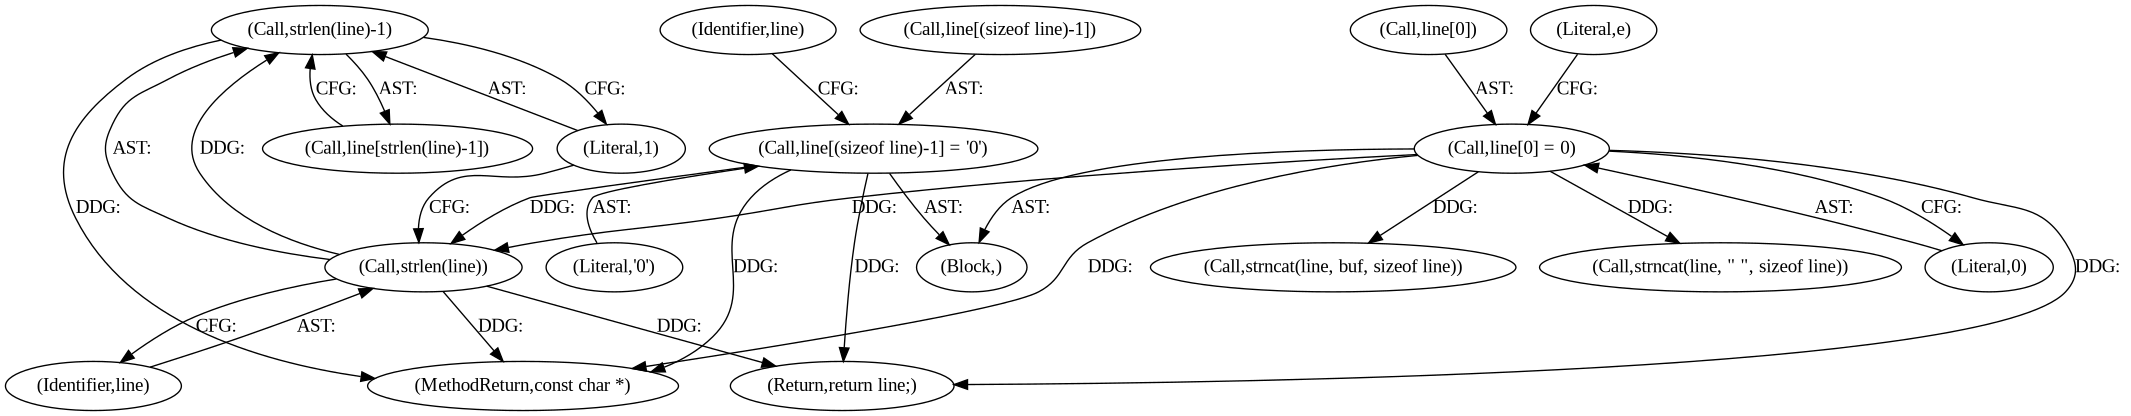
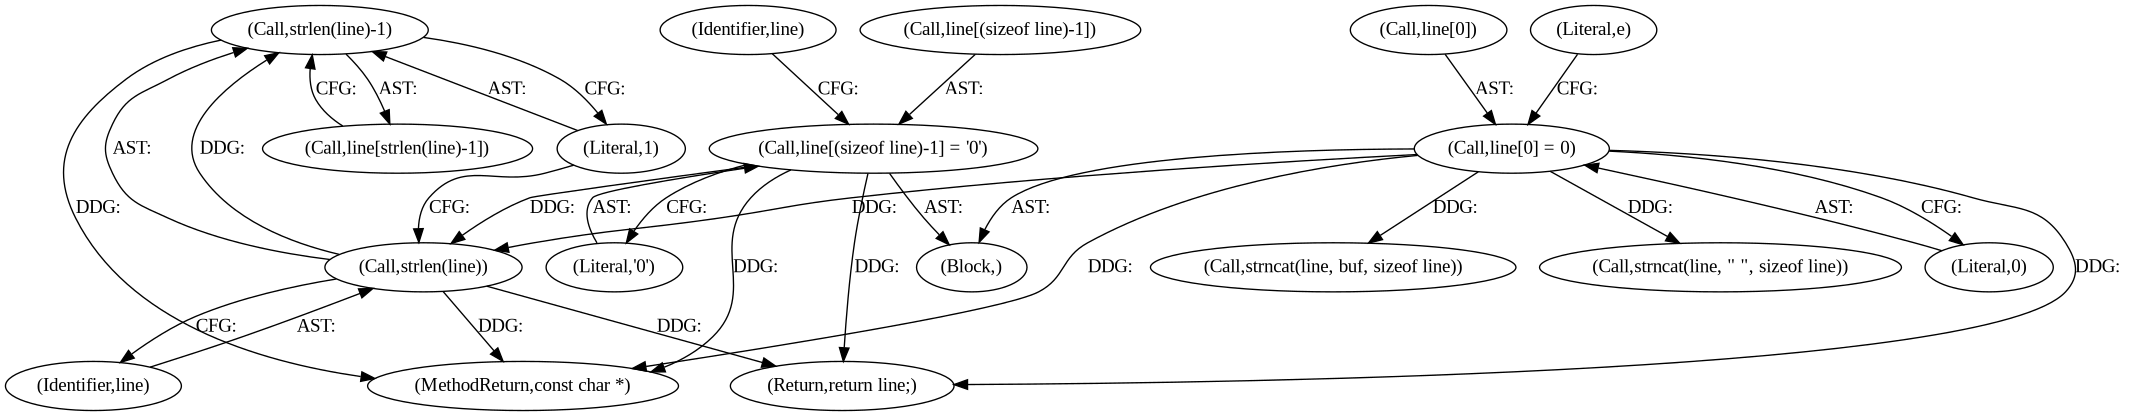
edge "(Call,line[(sizeof line)-1] = '0')" -> "(Literal,'0')": added, label "CFG:"
